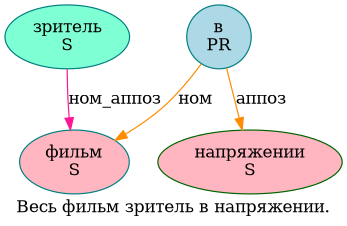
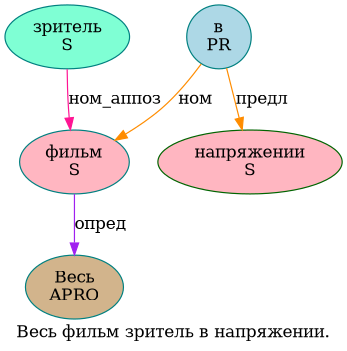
edge "в PR" -> "напряжении S": label "аппоз" -> "предл"
node "Весь APRO": added
